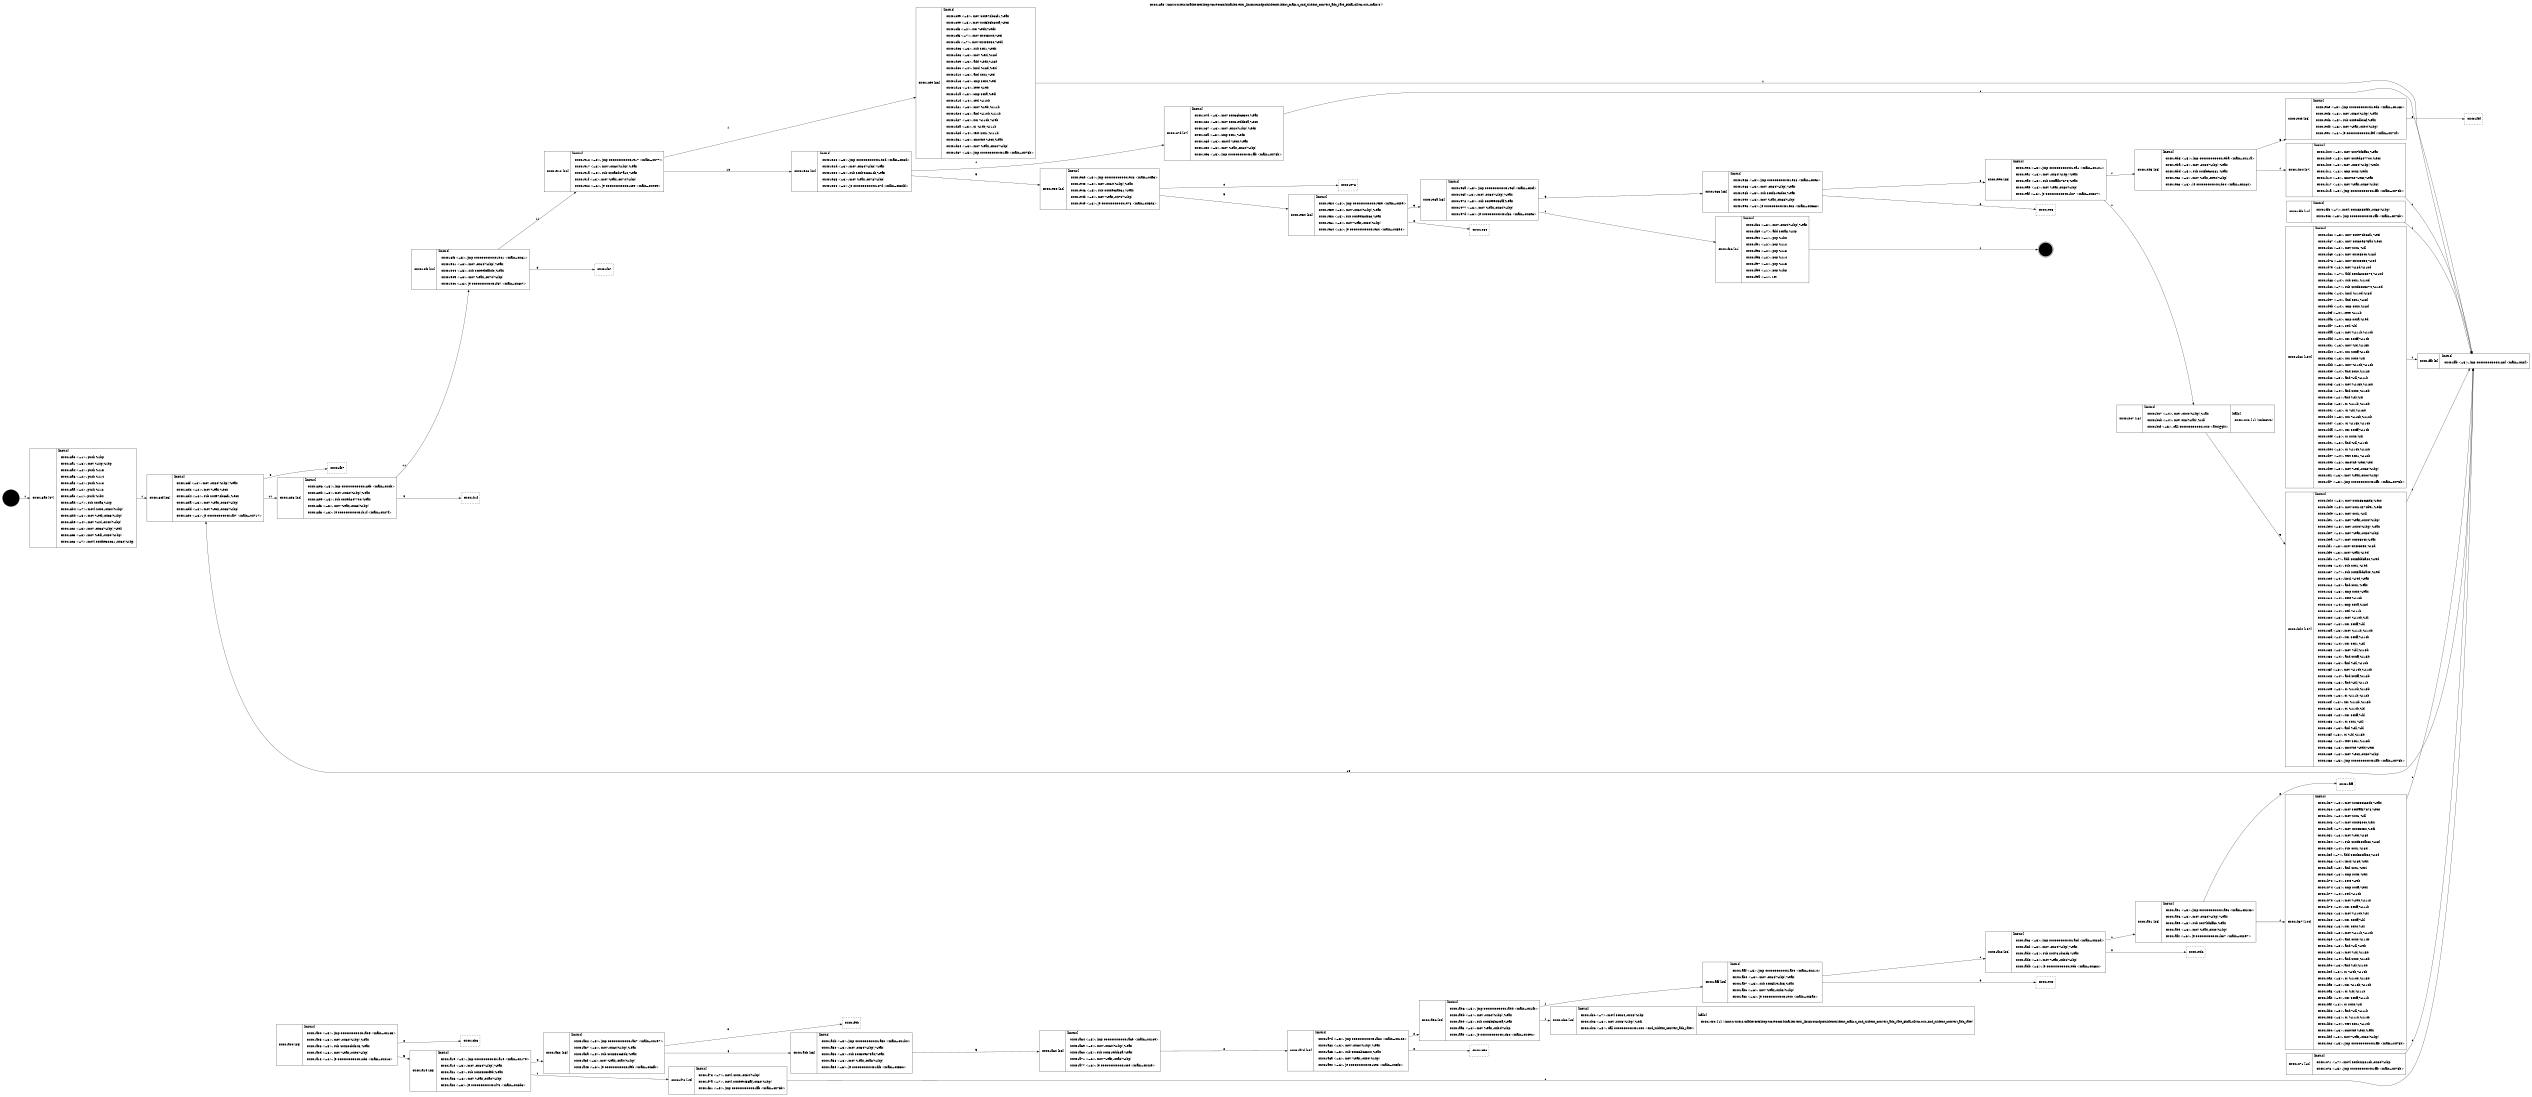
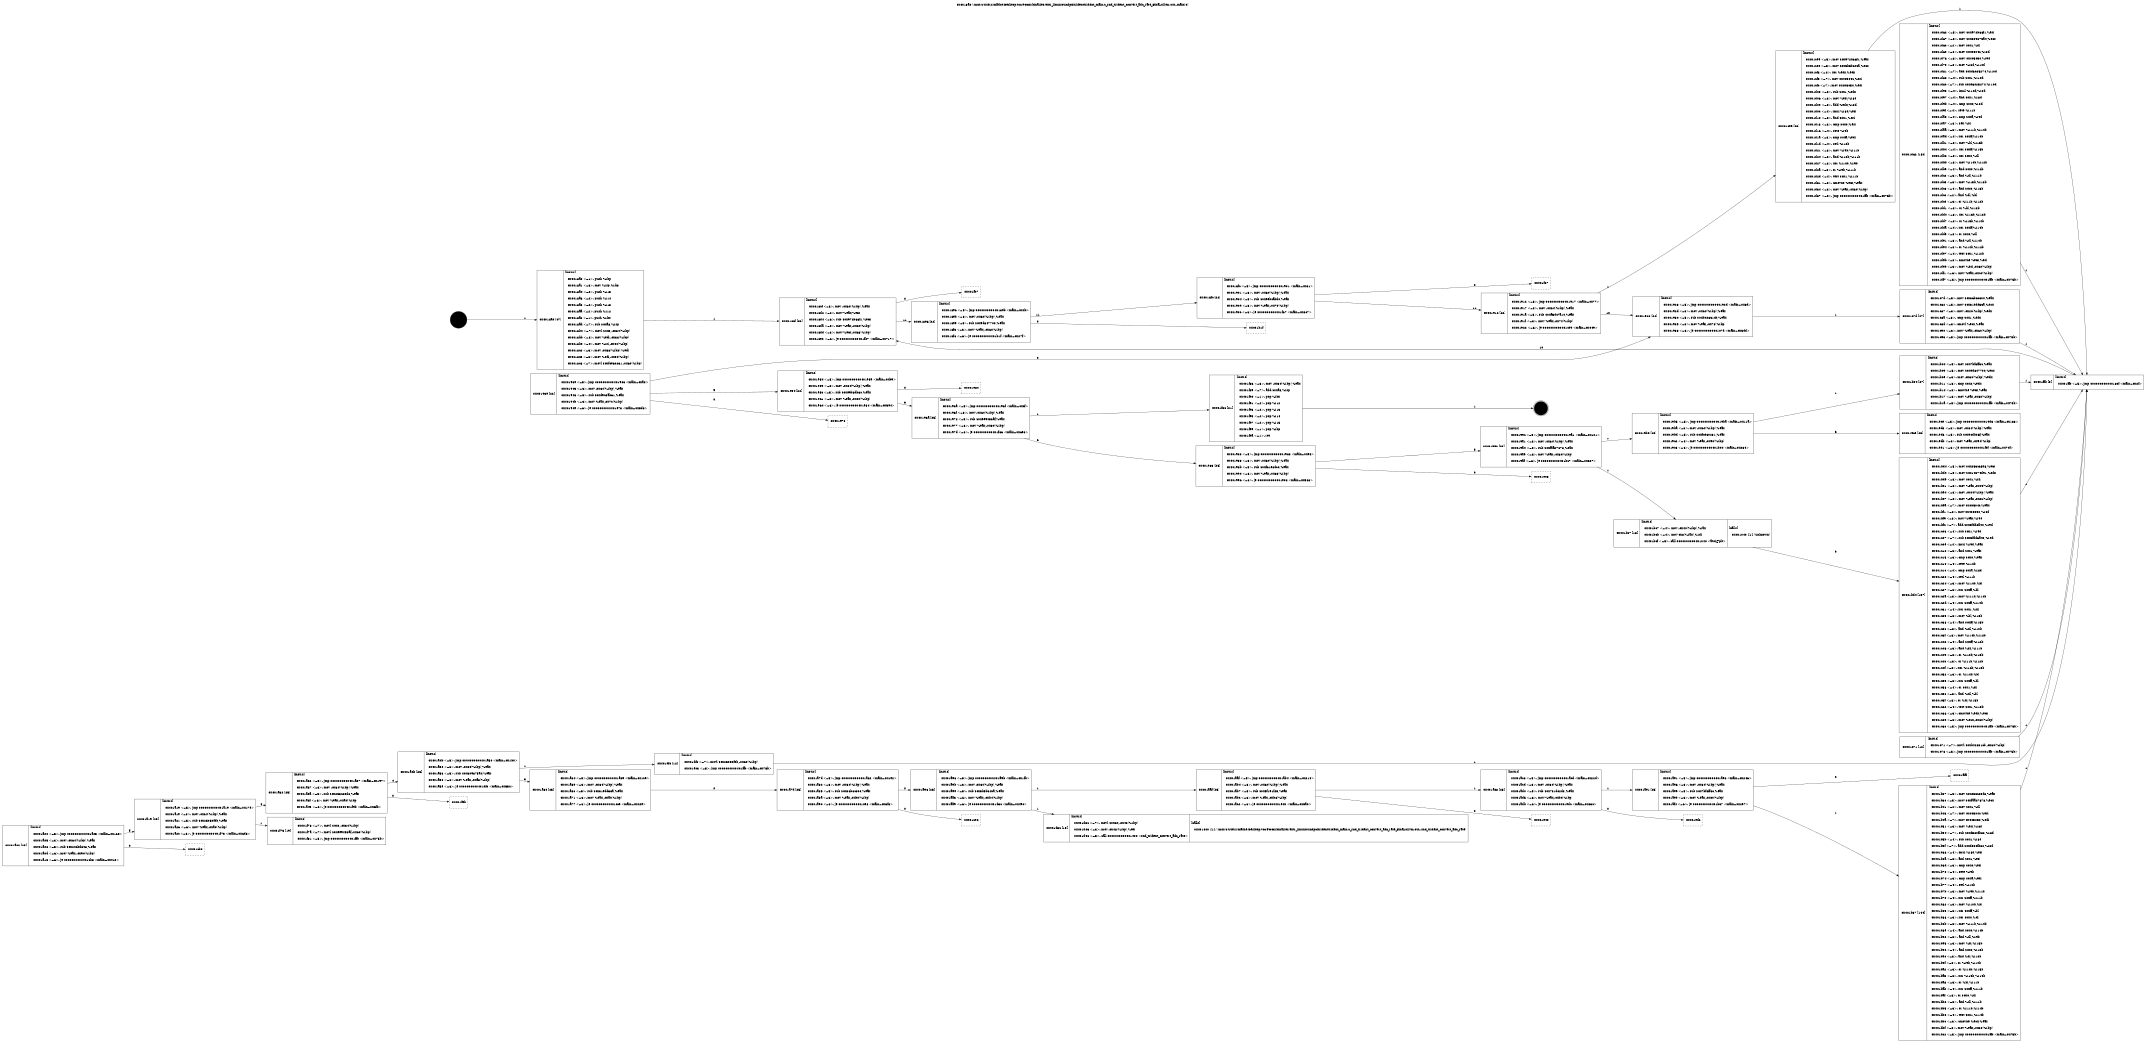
node "0x401fef": removed
edge "0x401928 [22]" -> "0x40193e [22]": reversed
edge "0x401a4b [25]" -> "0x401dfc [12]": added, label "1"
edge "0x401f73 [19]" -> "0x401ffb [5]": removed, label "1"
